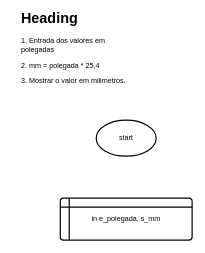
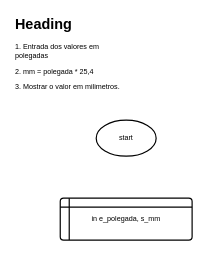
node "Heading1. Entrada dos valores em polegadas 2. mm = polegada * 25,4 3. Mostrar o valor em milimetros.": moved (75, 48) -> (69, 54)
